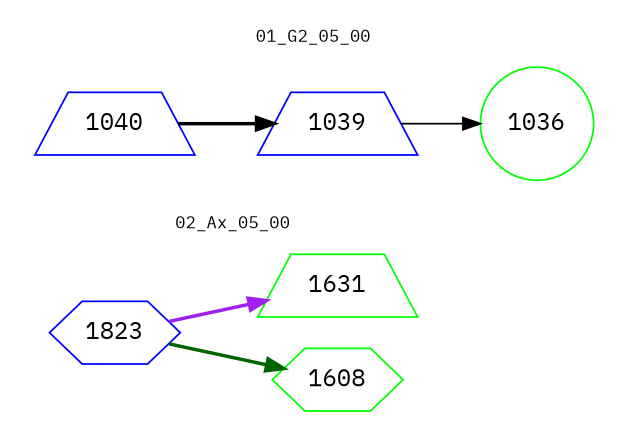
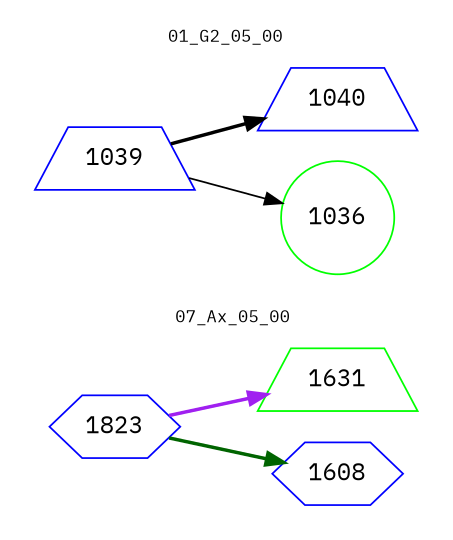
edge "1040" -> "1039": reversed
cluster "02_Ax_05_00": label "02_Ax_05_00" -> "07_Ax_05_00"
node "1608": color green -> blue
